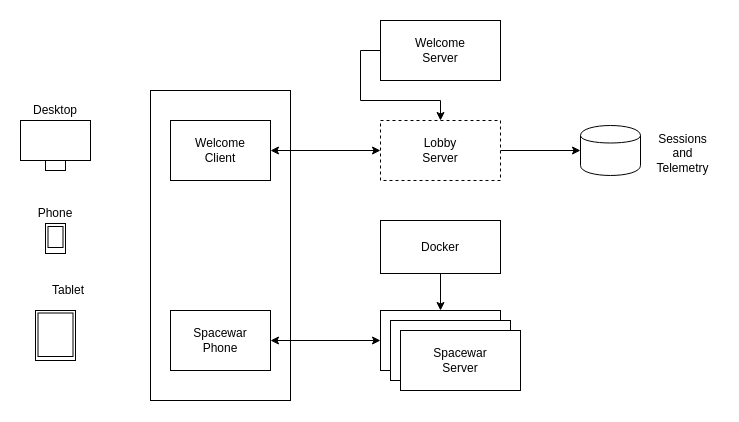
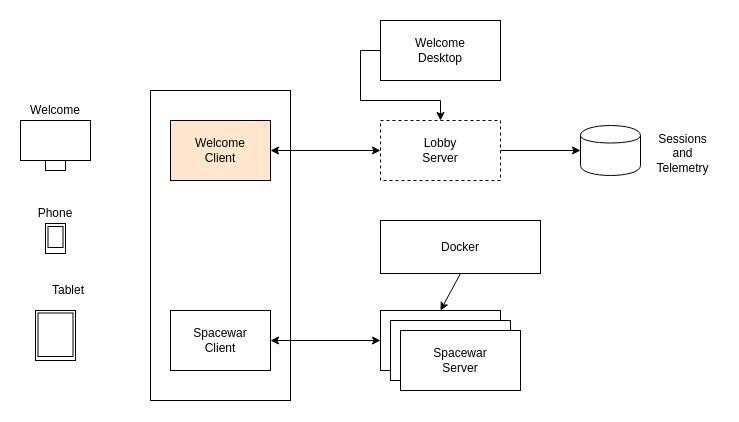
node "Welcome Server": label "Welcome Server" -> "Welcome Desktop"
node "Desktop": label "Desktop" -> "Welcome"
node "Welcome Client": fillcolor #ffffff -> #ffe6cc
node "Docker": size 120x53 -> 160x53
node "Spacewar Phone": label "Spacewar Phone" -> "Spacewar Client"
